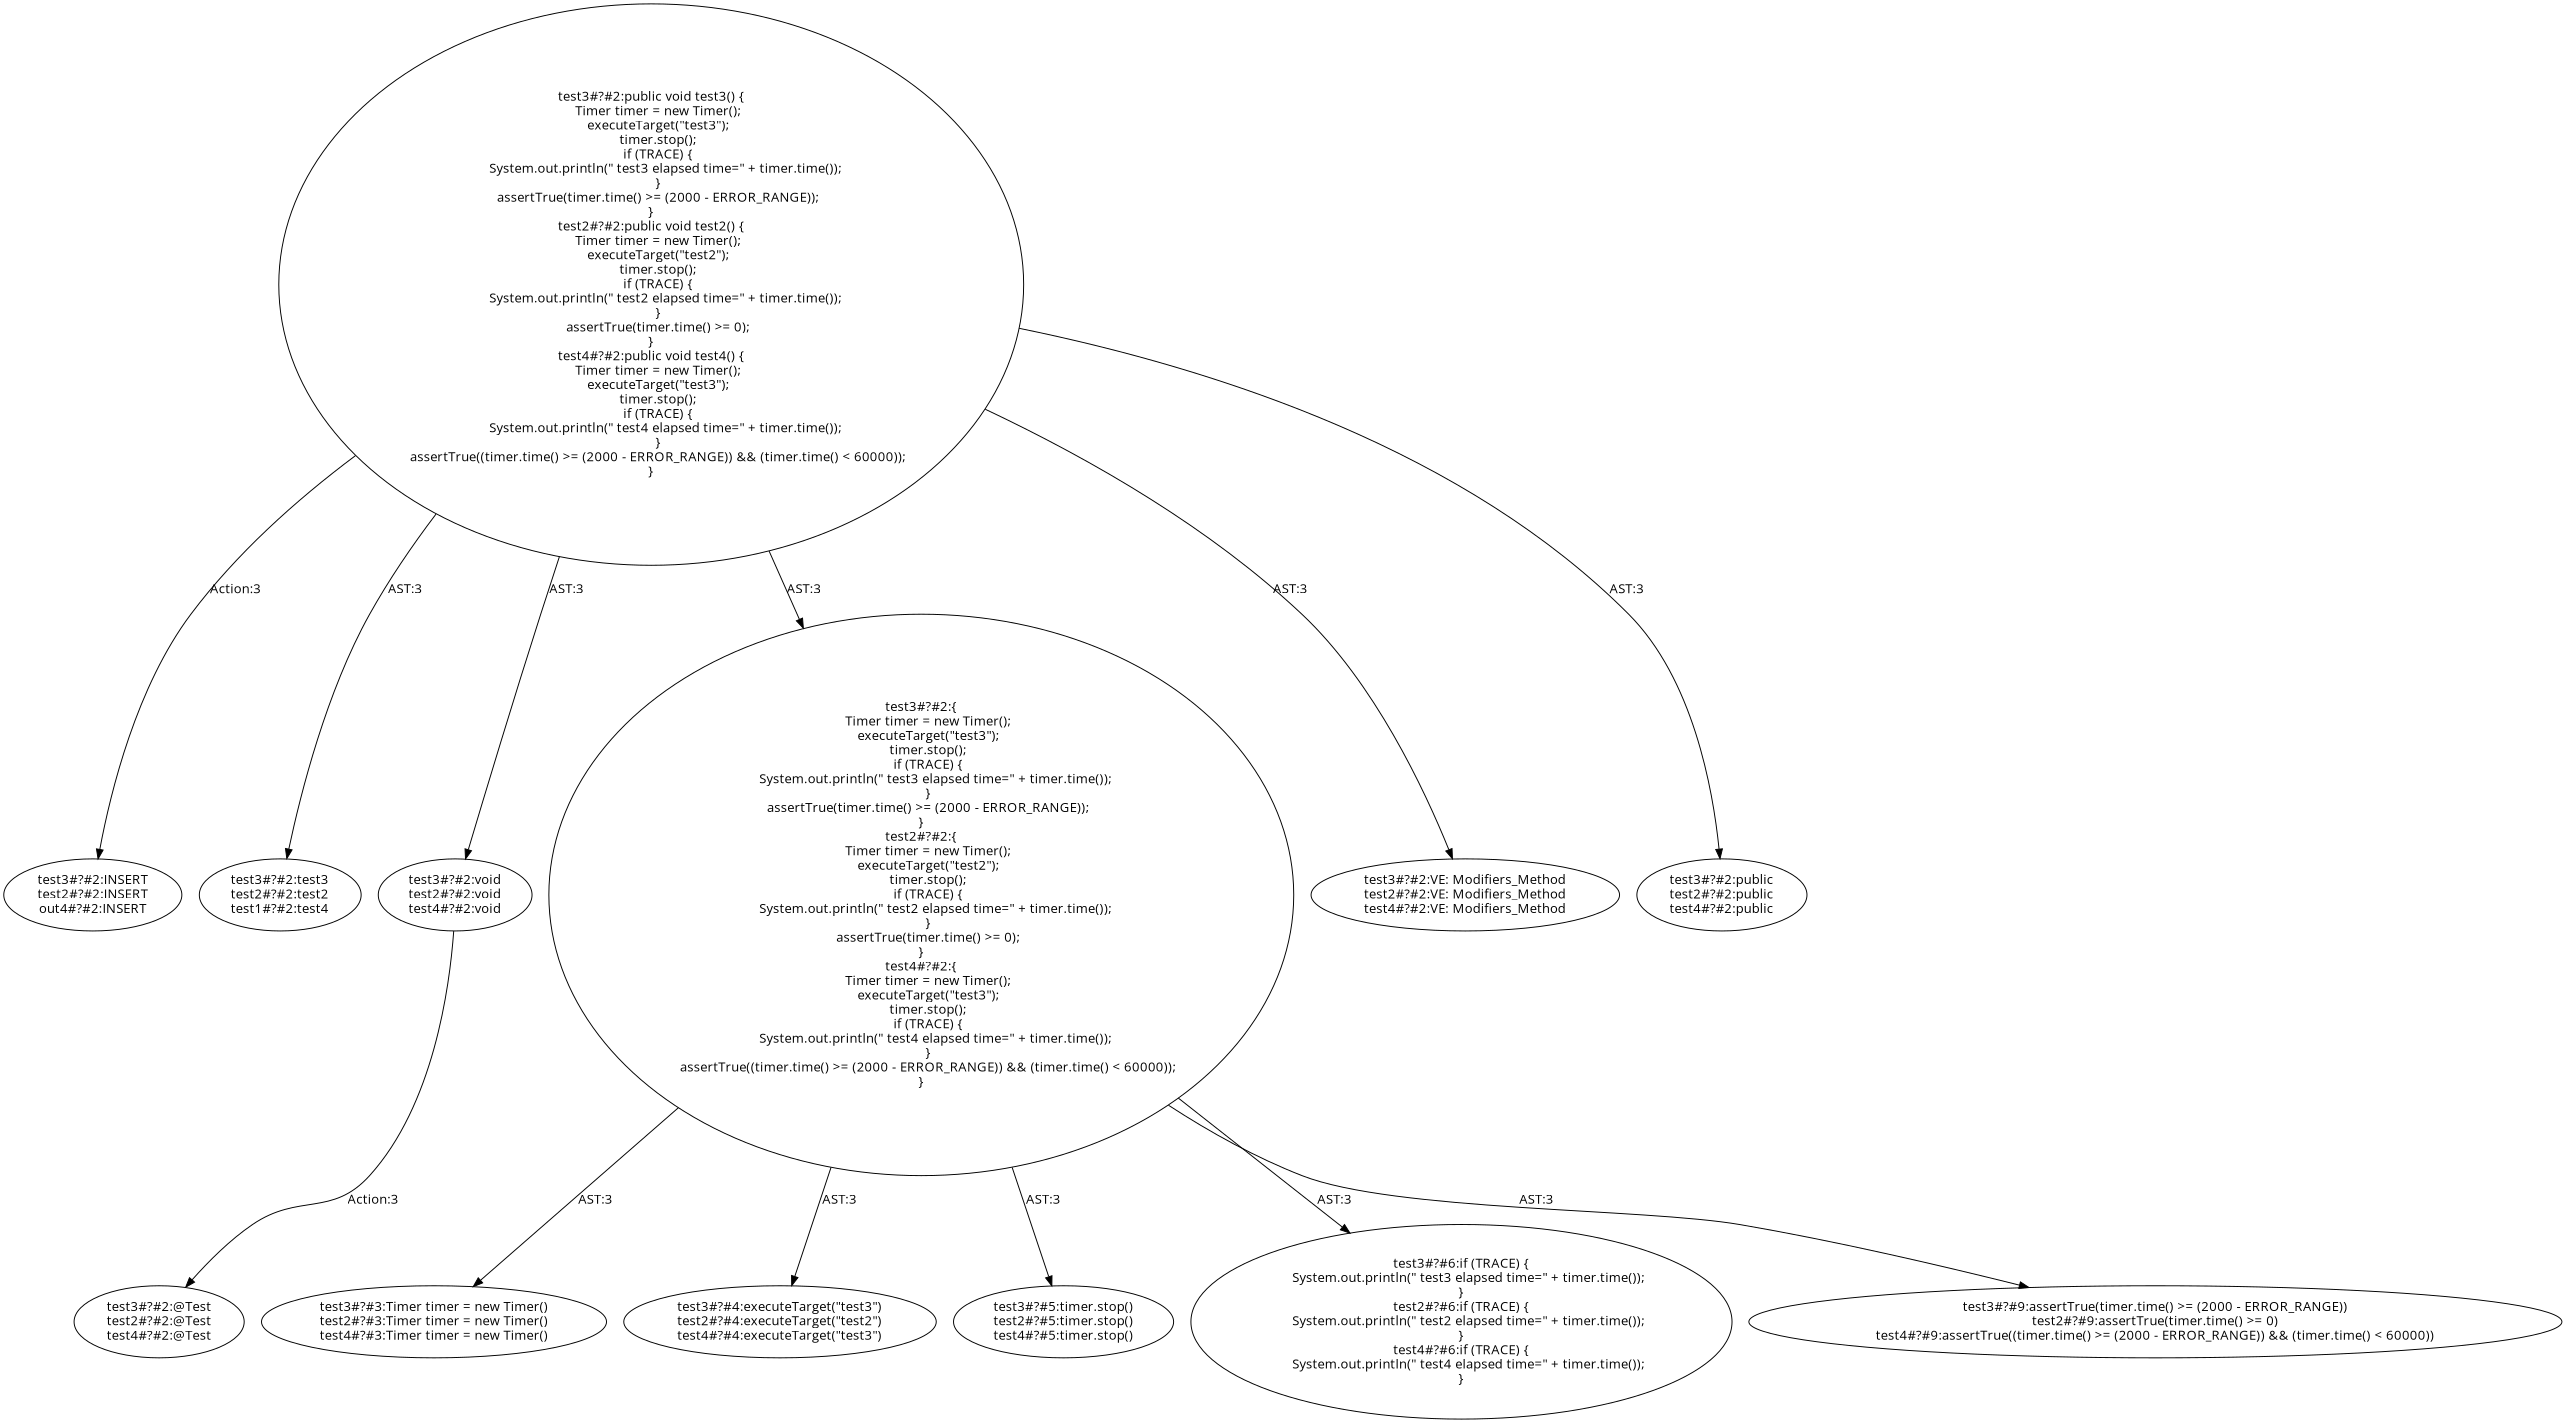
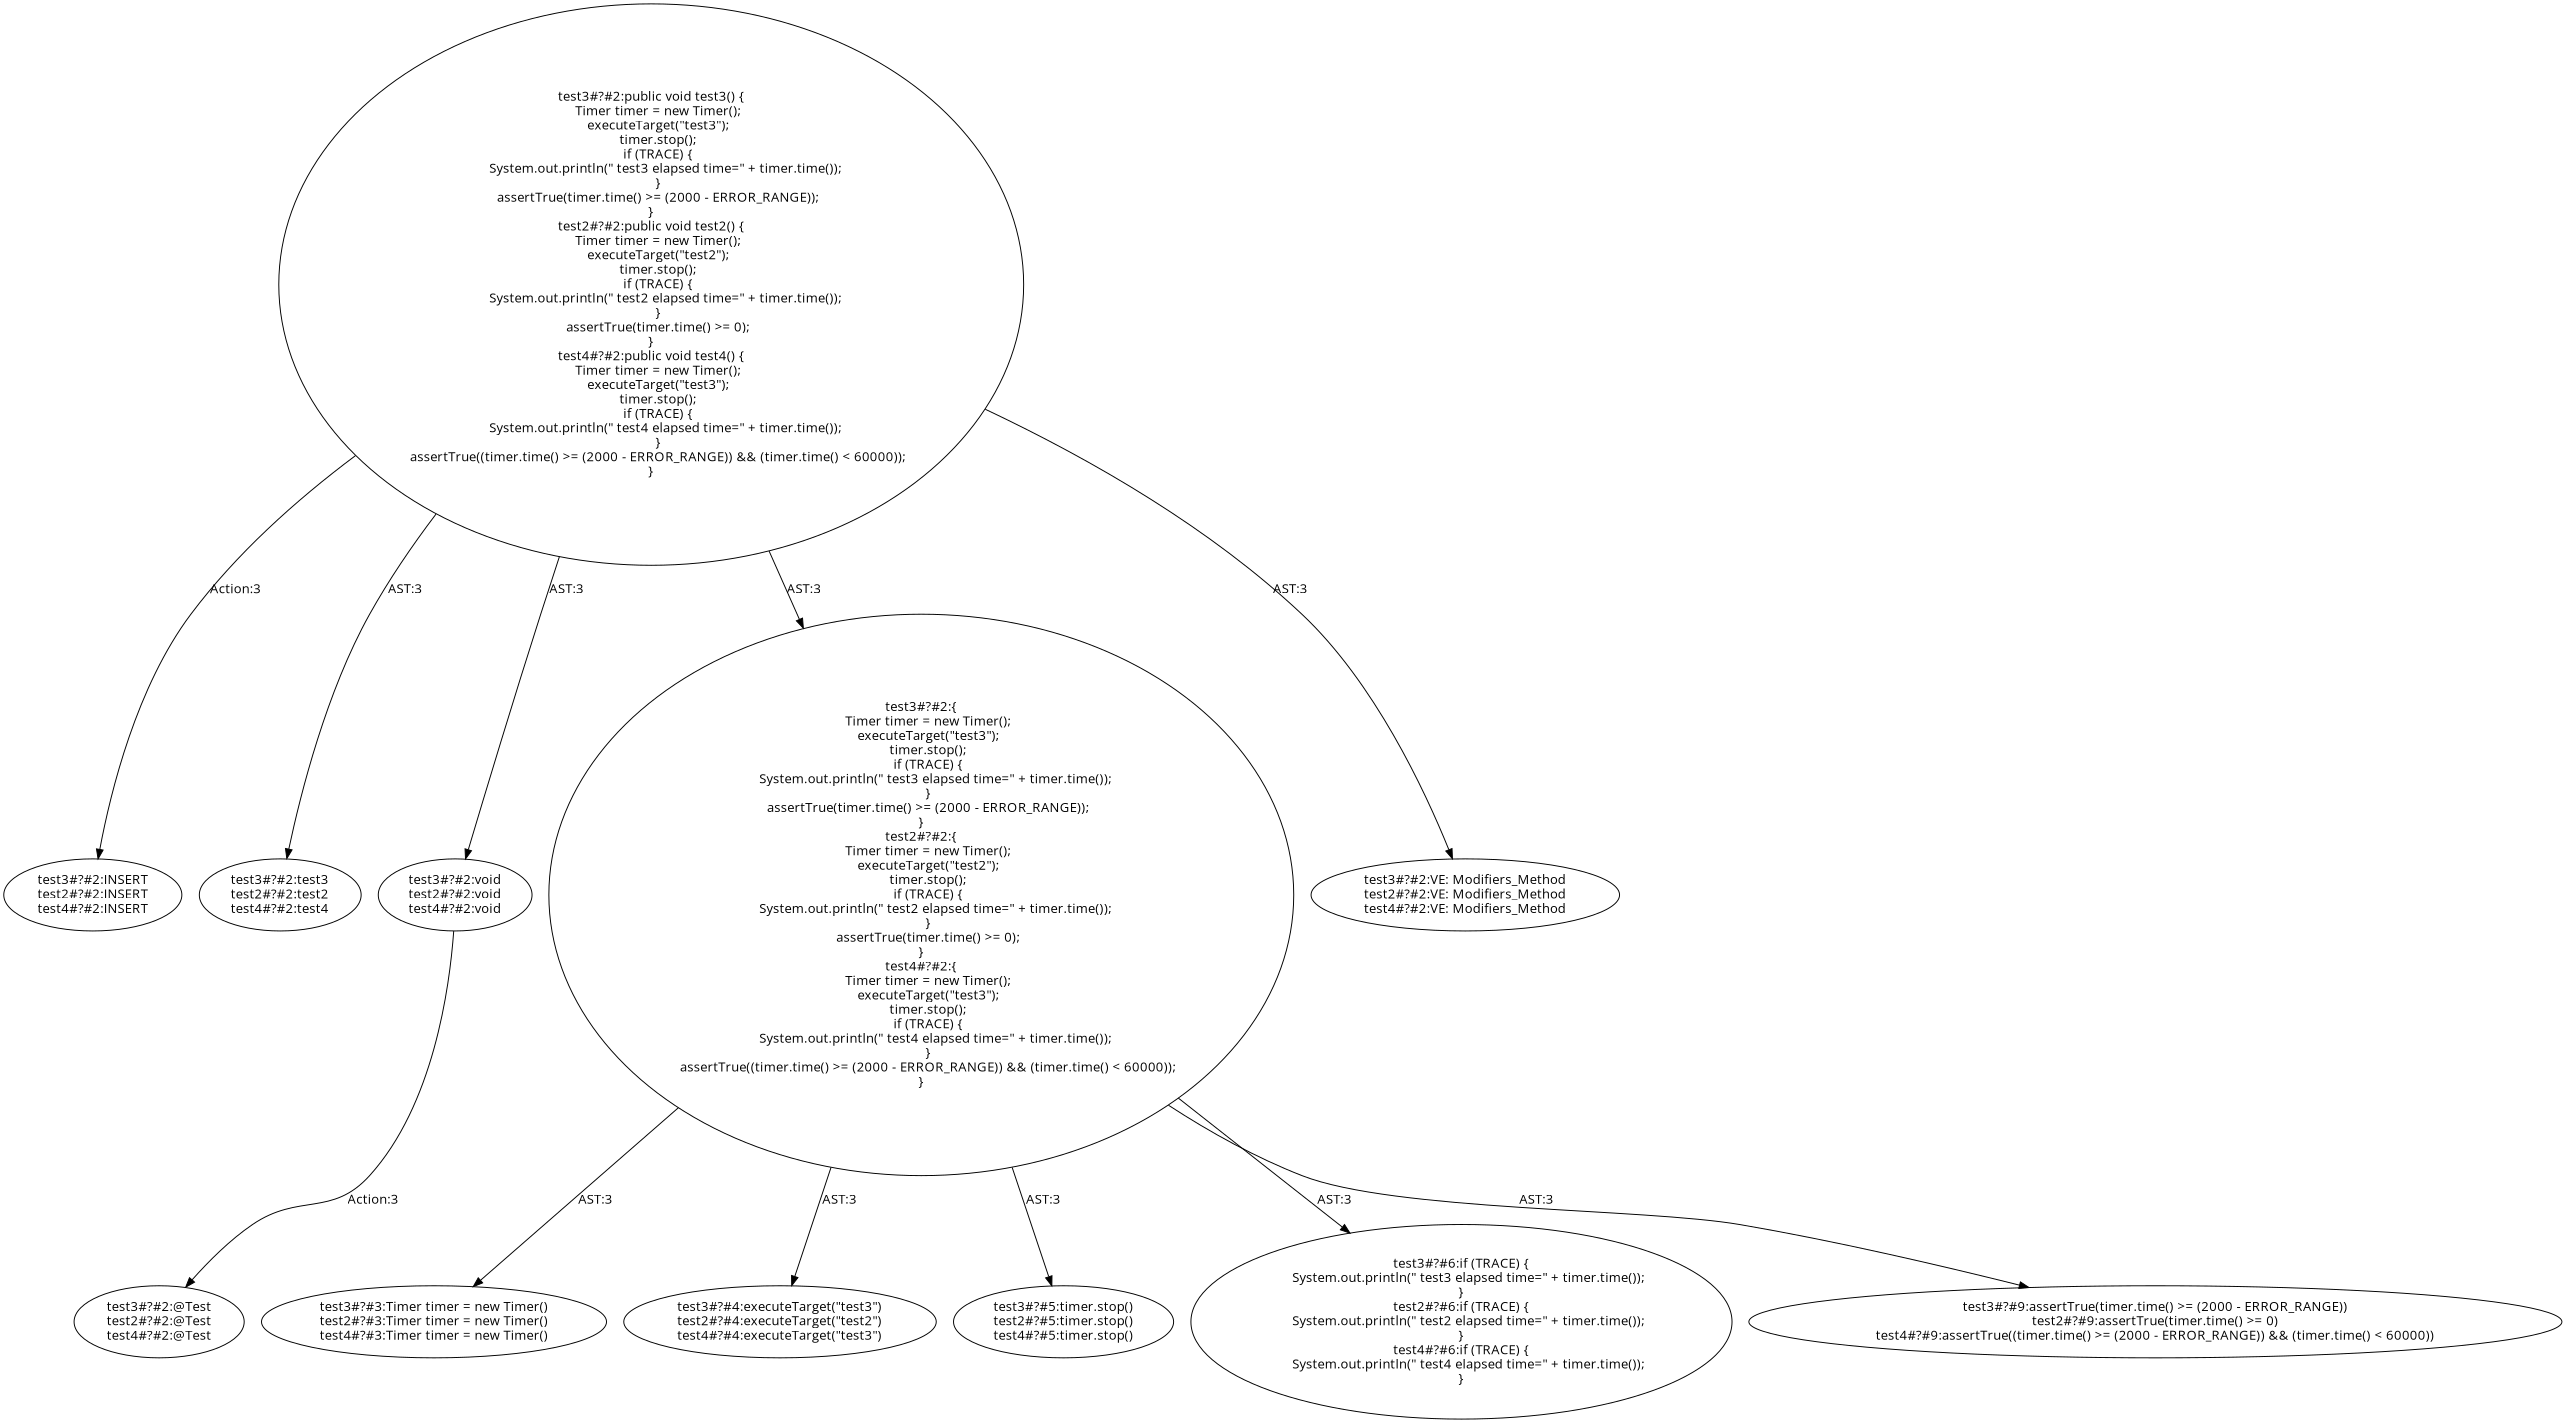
node "test3#?#2:INSERT test2#?#2:INSERT out4#?#2:INSERT": label "test3#?#2:INSERT test2#?#2:INSERT out4#?#2:INSERT" -> "test3#?#2:INSERT test2#?#2:INSERT test4#?#2:INSERT"
node "test3#?#2:test3 test2#?#2:test2 test1#?#2:test4": label "test3#?#2:test3 test2#?#2:test2 test1#?#2:test4" -> "test3#?#2:test3 test2#?#2:test2 test4#?#2:test4"
node "test3#?#2:public test2#?#2:public test4#?#2:public": removed
